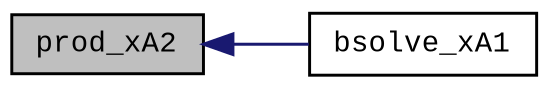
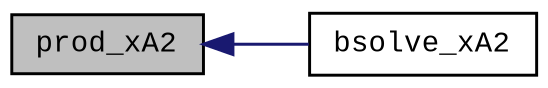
node "bsolve_xA1": label "bsolve_xA1" -> "bsolve_xA2"
